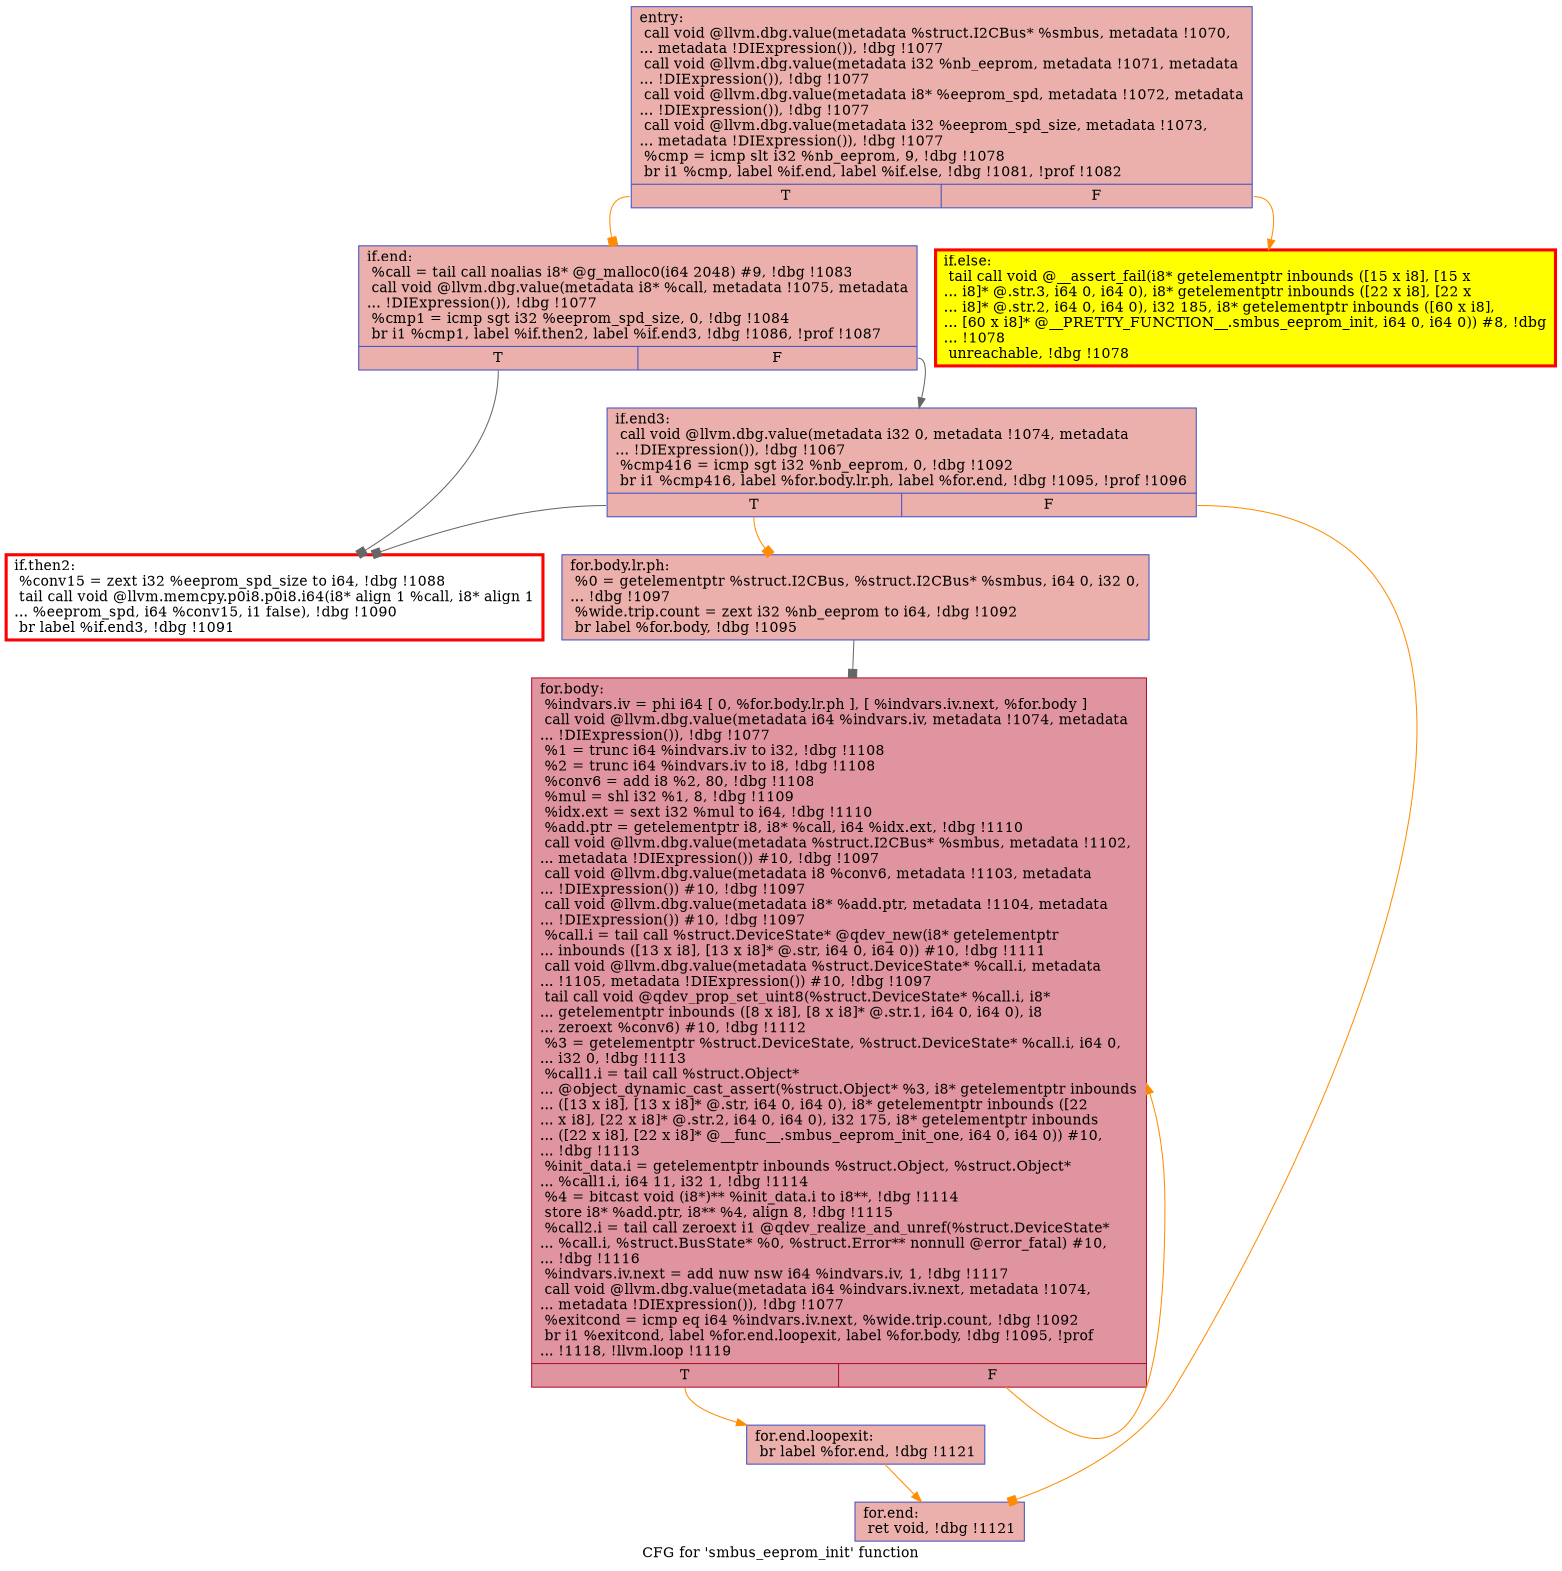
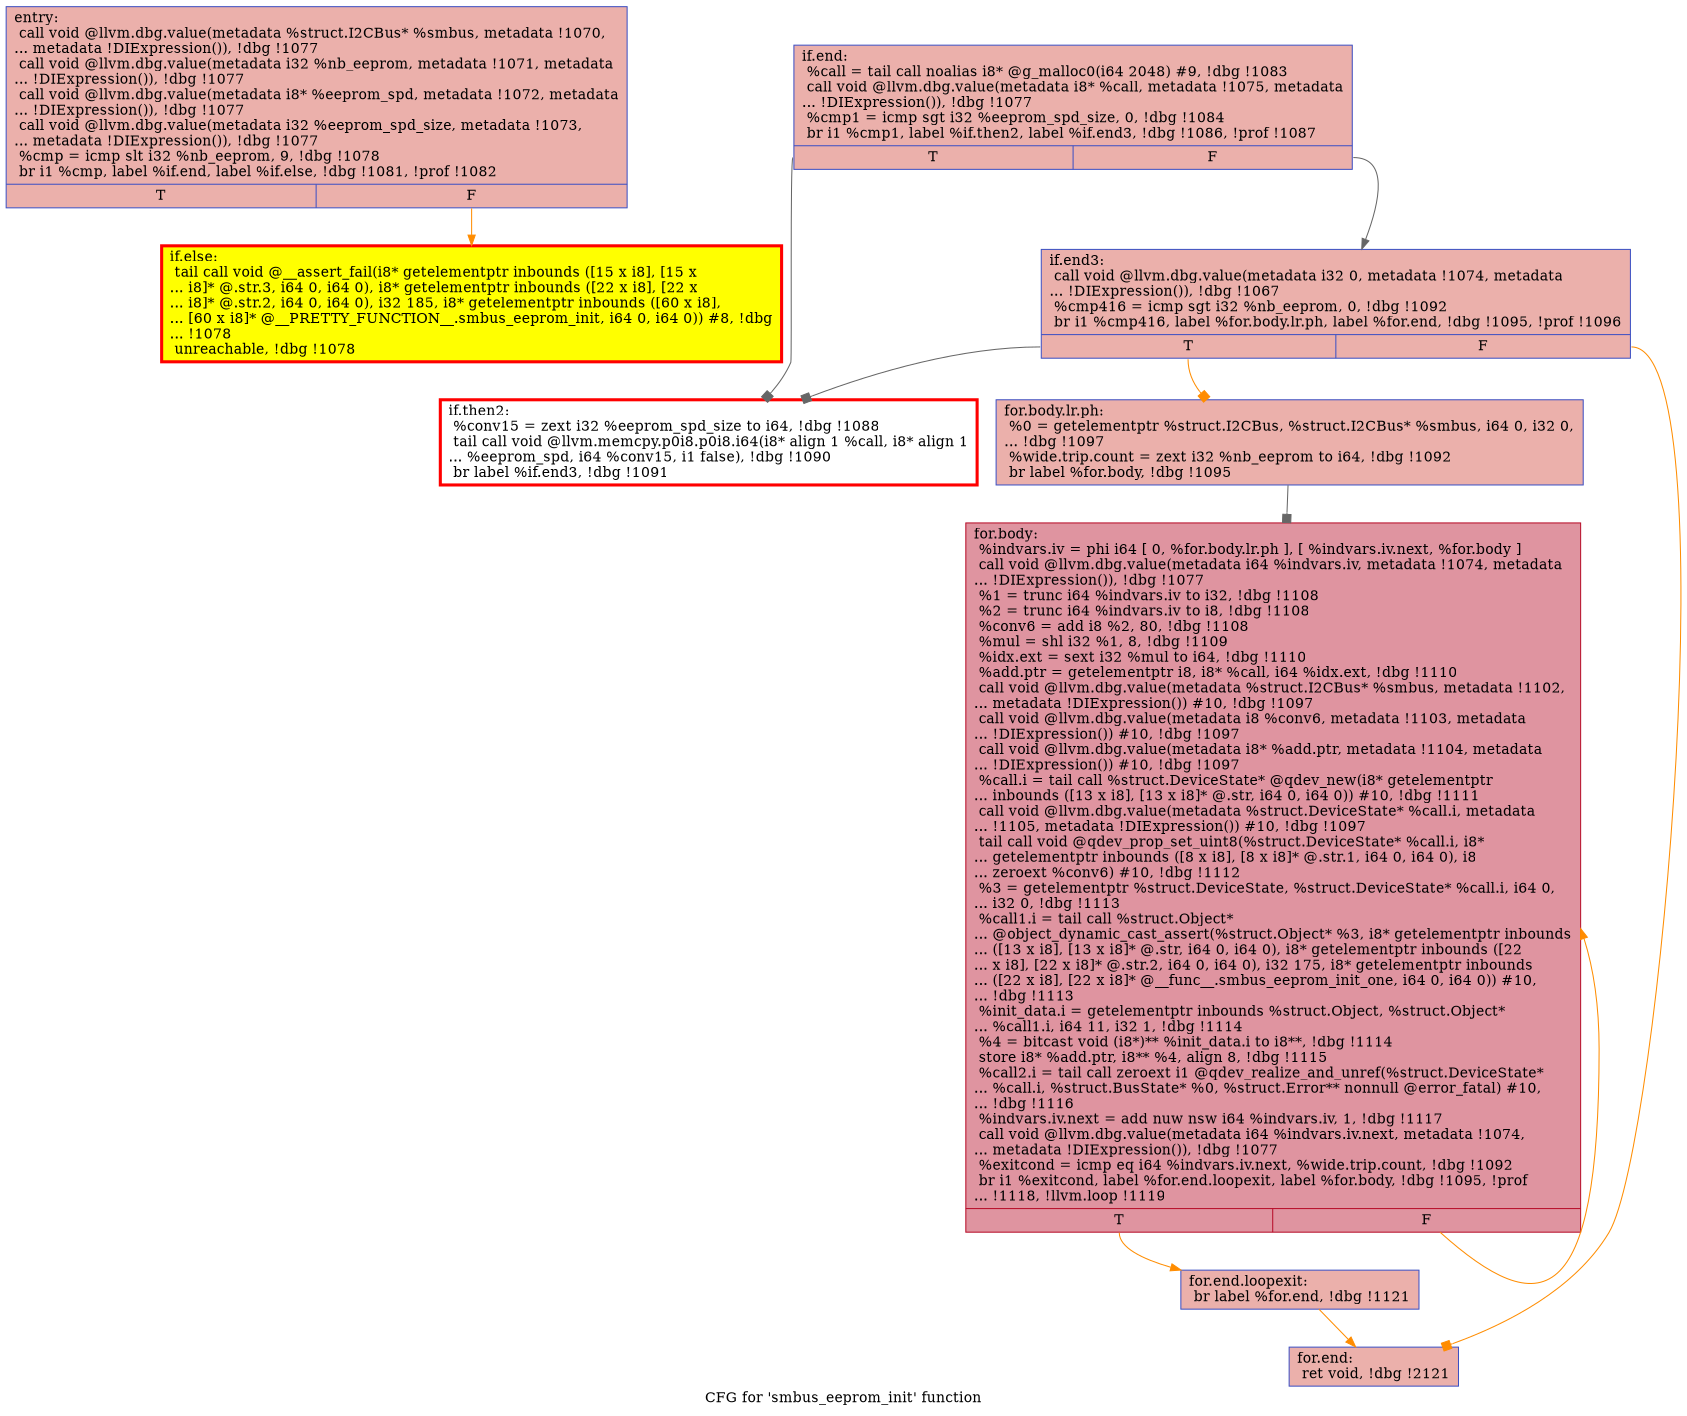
edge "entry:" -> "if.end:": removed
node "for.end:": text "ret void, !dbg !1121" -> "ret void, !dbg !2121"
